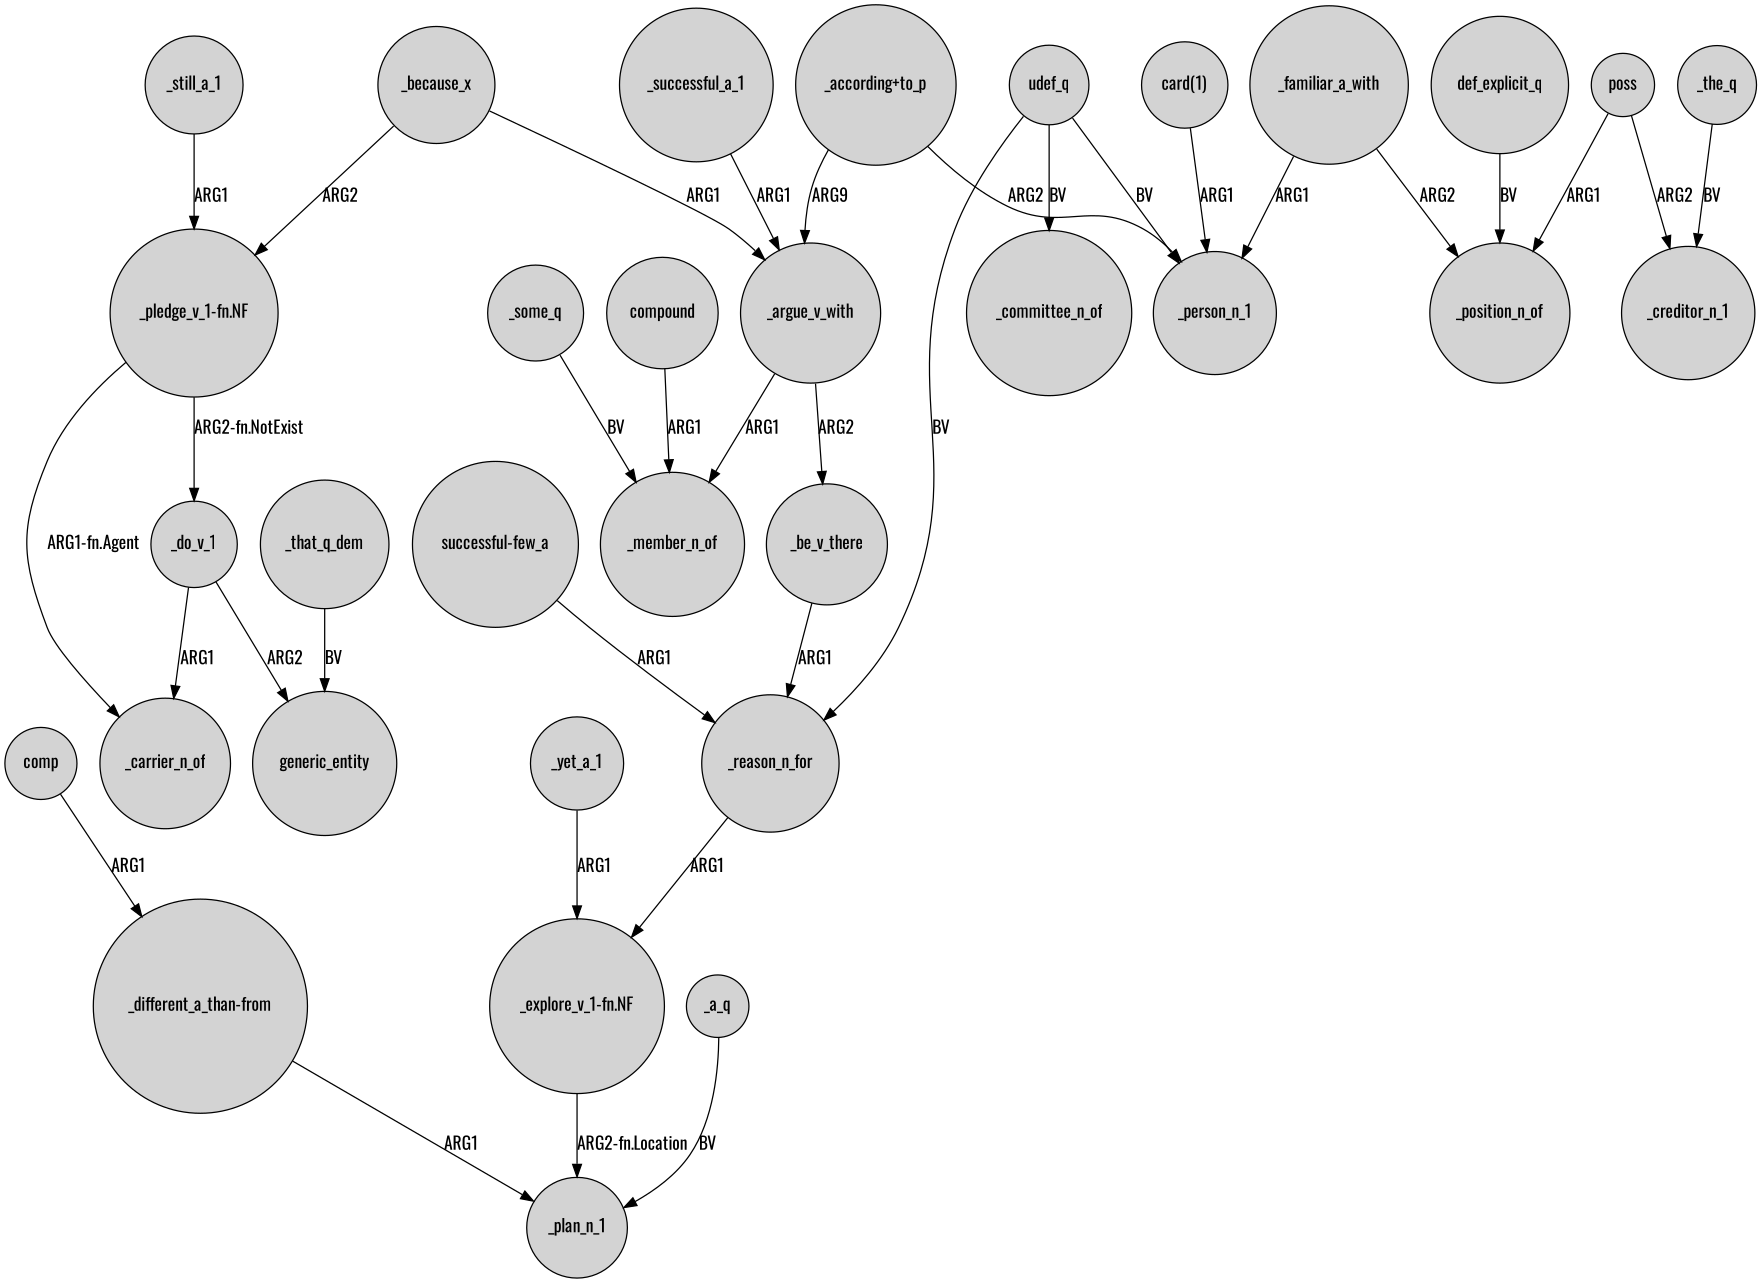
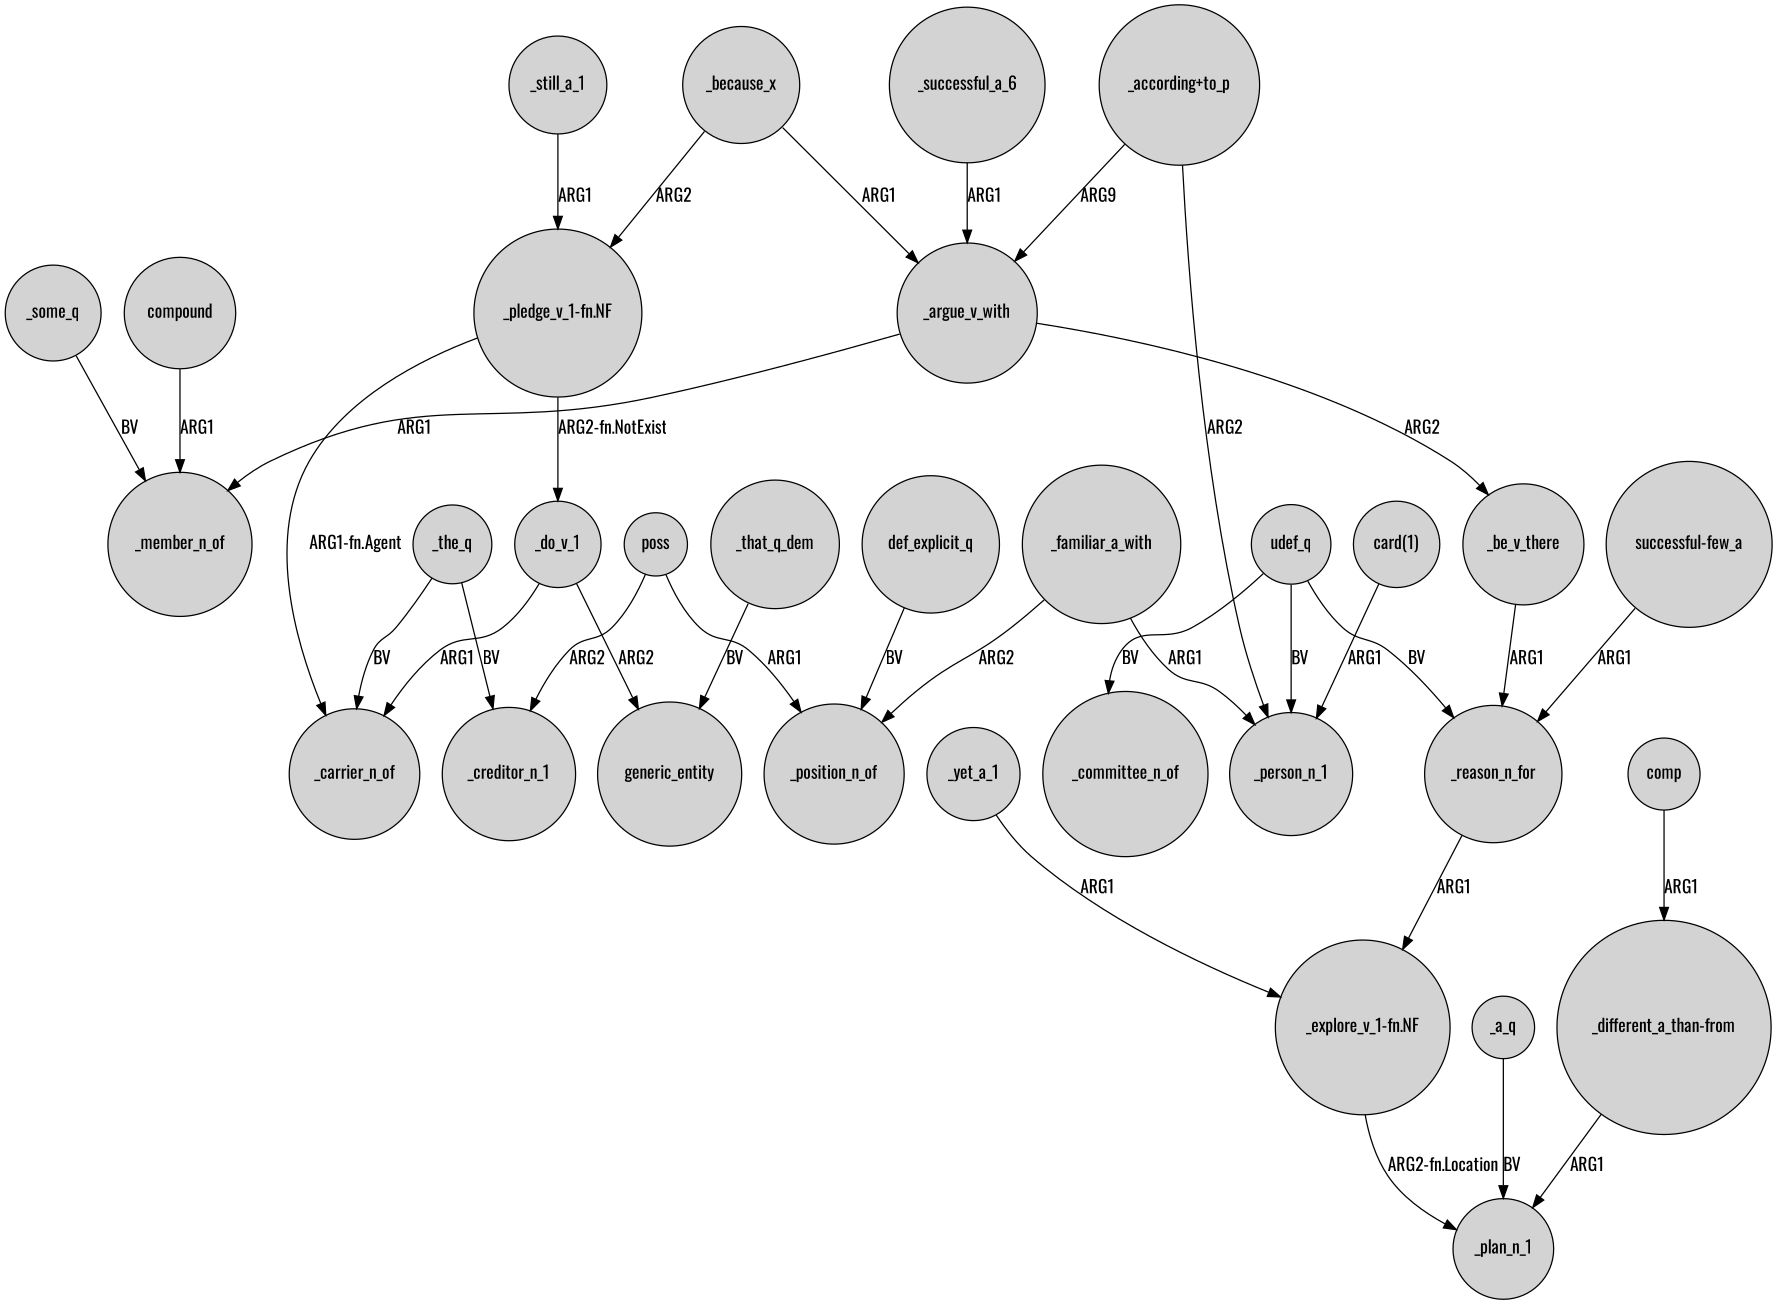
node "_successful_a_1": label "_successful_a_1" -> "_successful_a_6"
edge "_the_q" -> "_carrier_n_of": added, label "BV"
